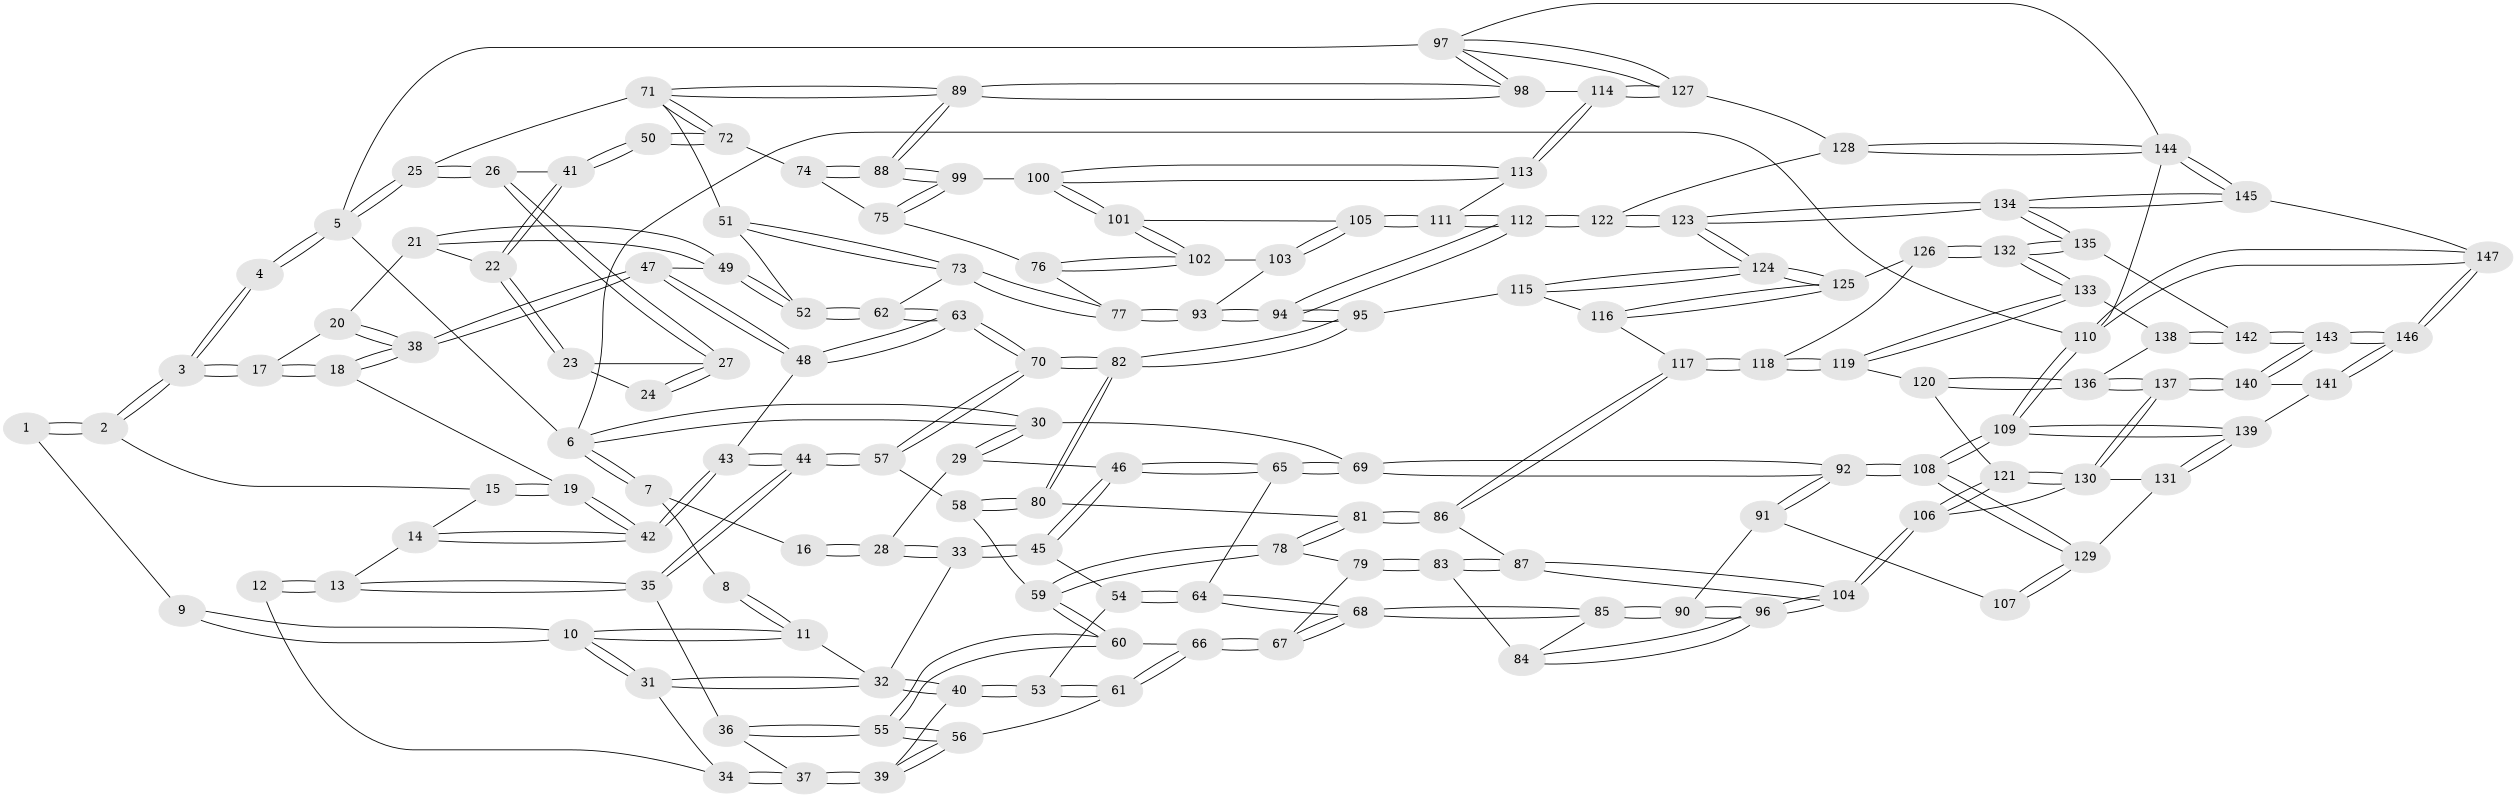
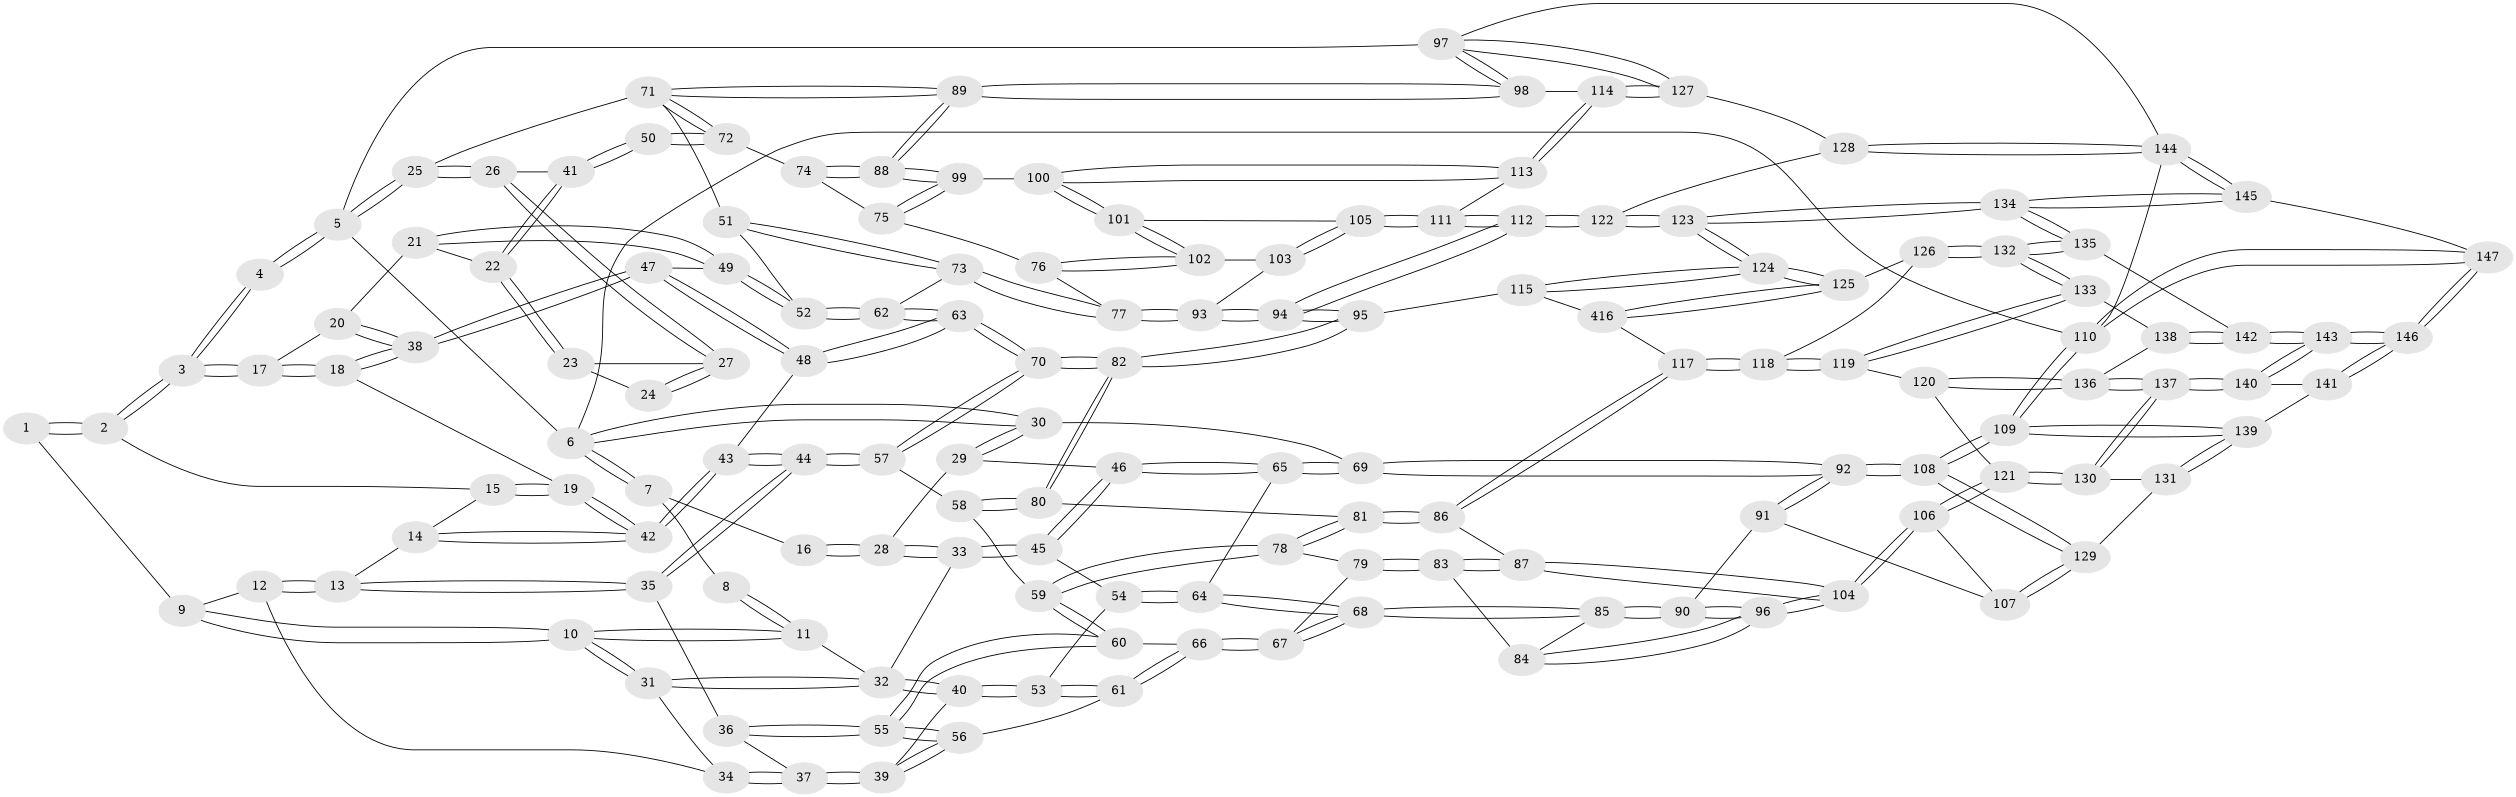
node "116": label "116" -> "416"
edge "130" -- "106": now "107" -- "106"
edge "12" -- "9": added
